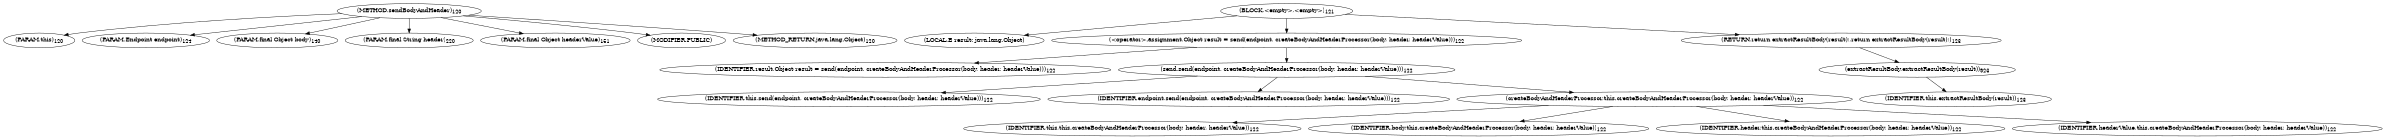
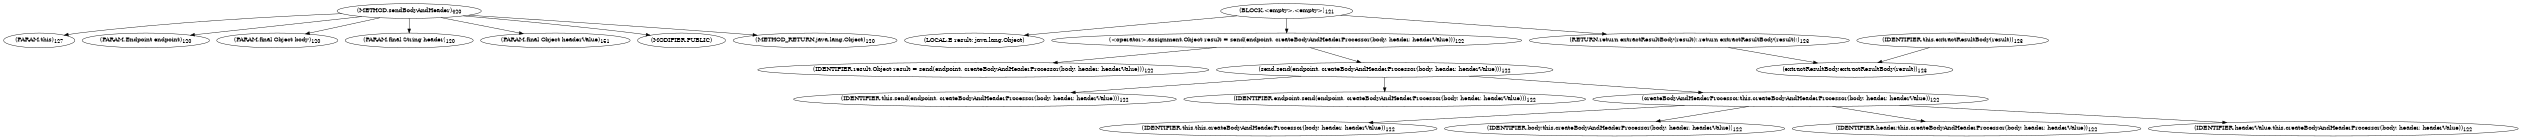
node "(METHOD,sendBodyAndHeader)": text "120" -> "420"
node "(PARAM,this)": text "120" -> "127"
node "(PARAM,Endpoint endpoint)": text "124" -> "120"
node "(PARAM,final Object body)": text "140" -> "120"
node "(PARAM,final String header)": text "220" -> "120"
node "(extractResultBody,extractResultBody(result))": text "923" -> "123"
edge "(extractResultBody,extractResultBody(result))" -> "(IDENTIFIER,this,extractResultBody(result))": reversed
